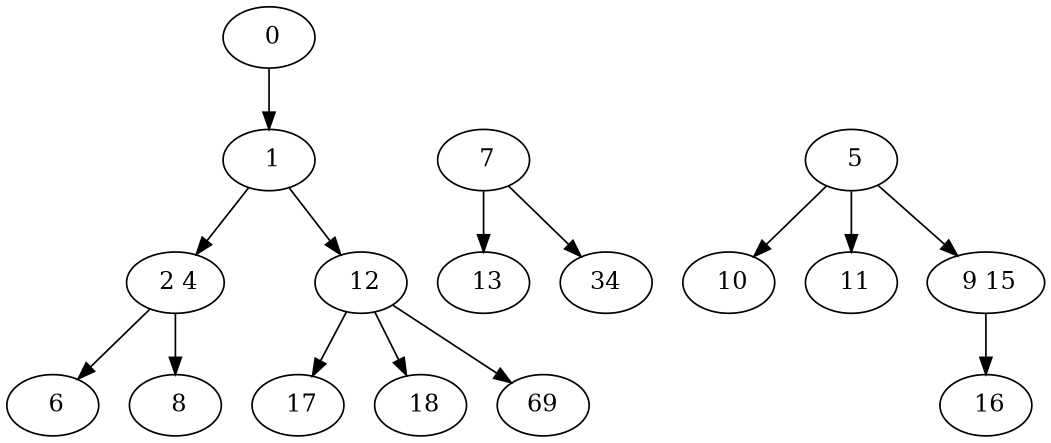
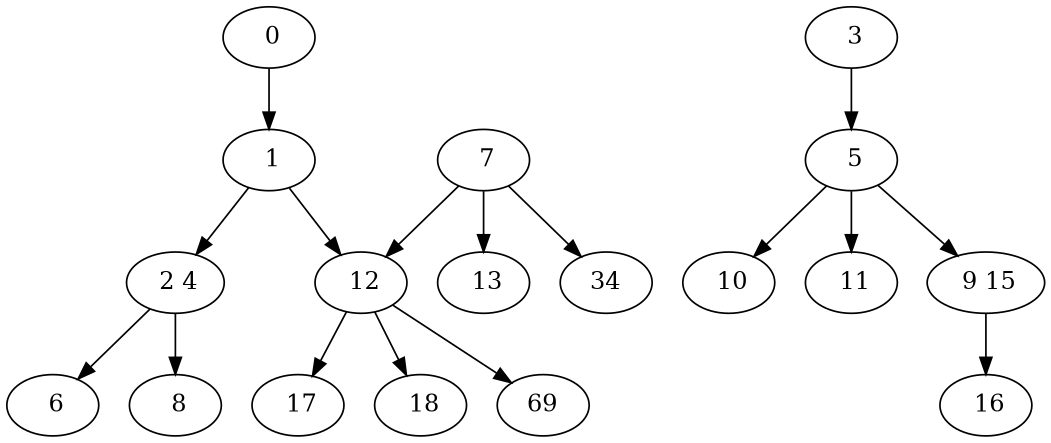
node "3": added
edge "7" -> "12": added
